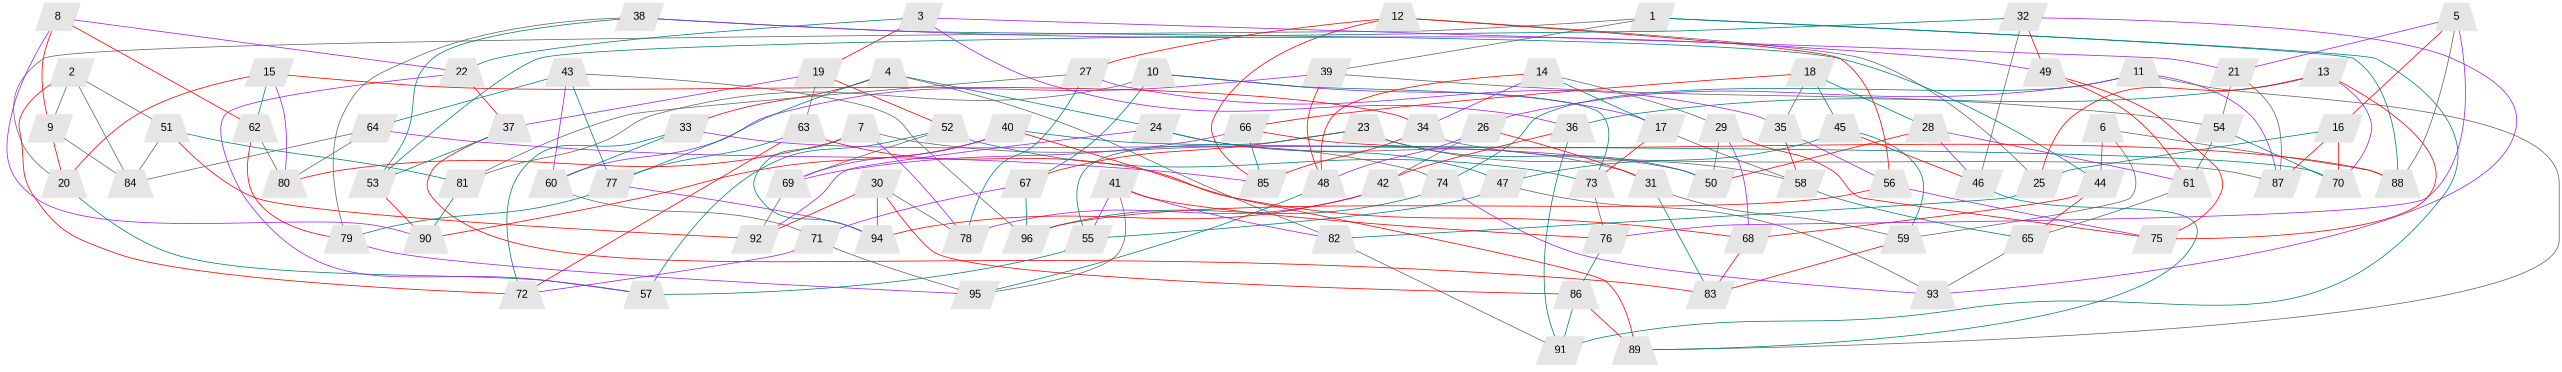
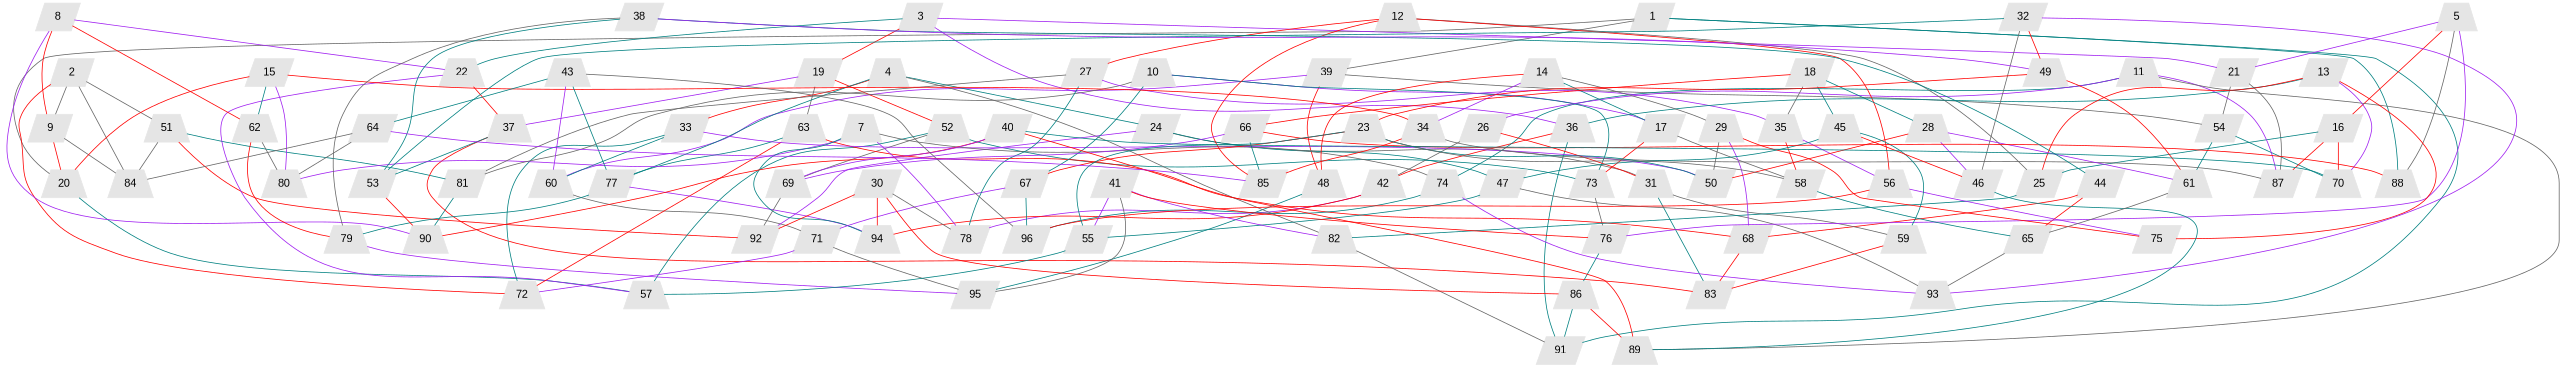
node "6": removed
edge "49" -- "75": now "49" -- "23"
edge "26" -- "48": removed
edge "7" -- "80": color red -> purple
